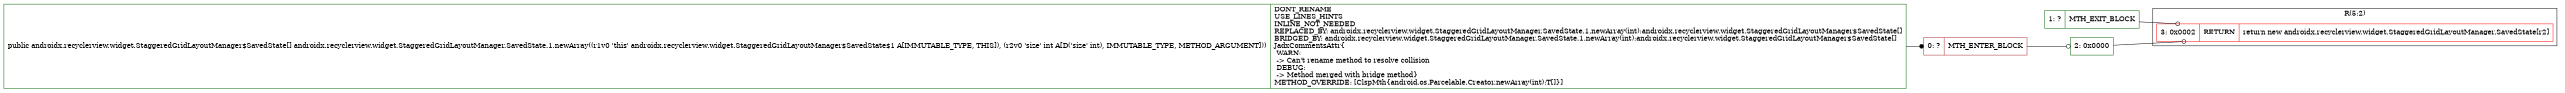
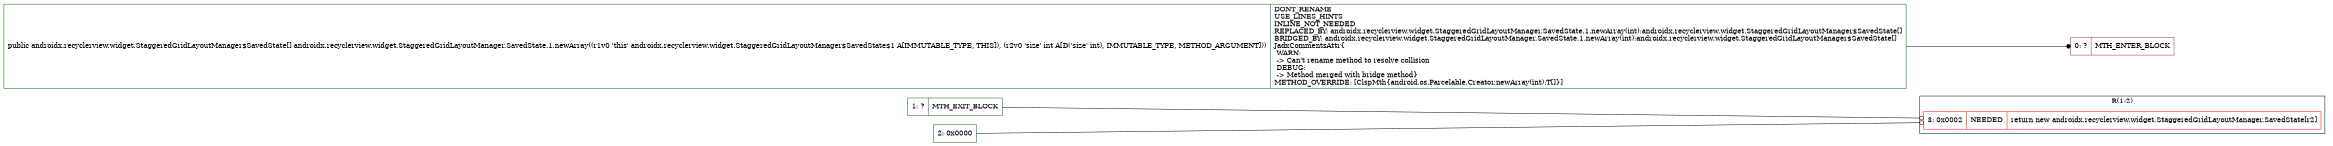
cluster "R(5:2)": label "R(5:2)" -> "R(1:2)"
node "3: 0x0002": text "RETURN" -> "NEEDED"
edge "0: ?" -> "2: 0x0000": removed
